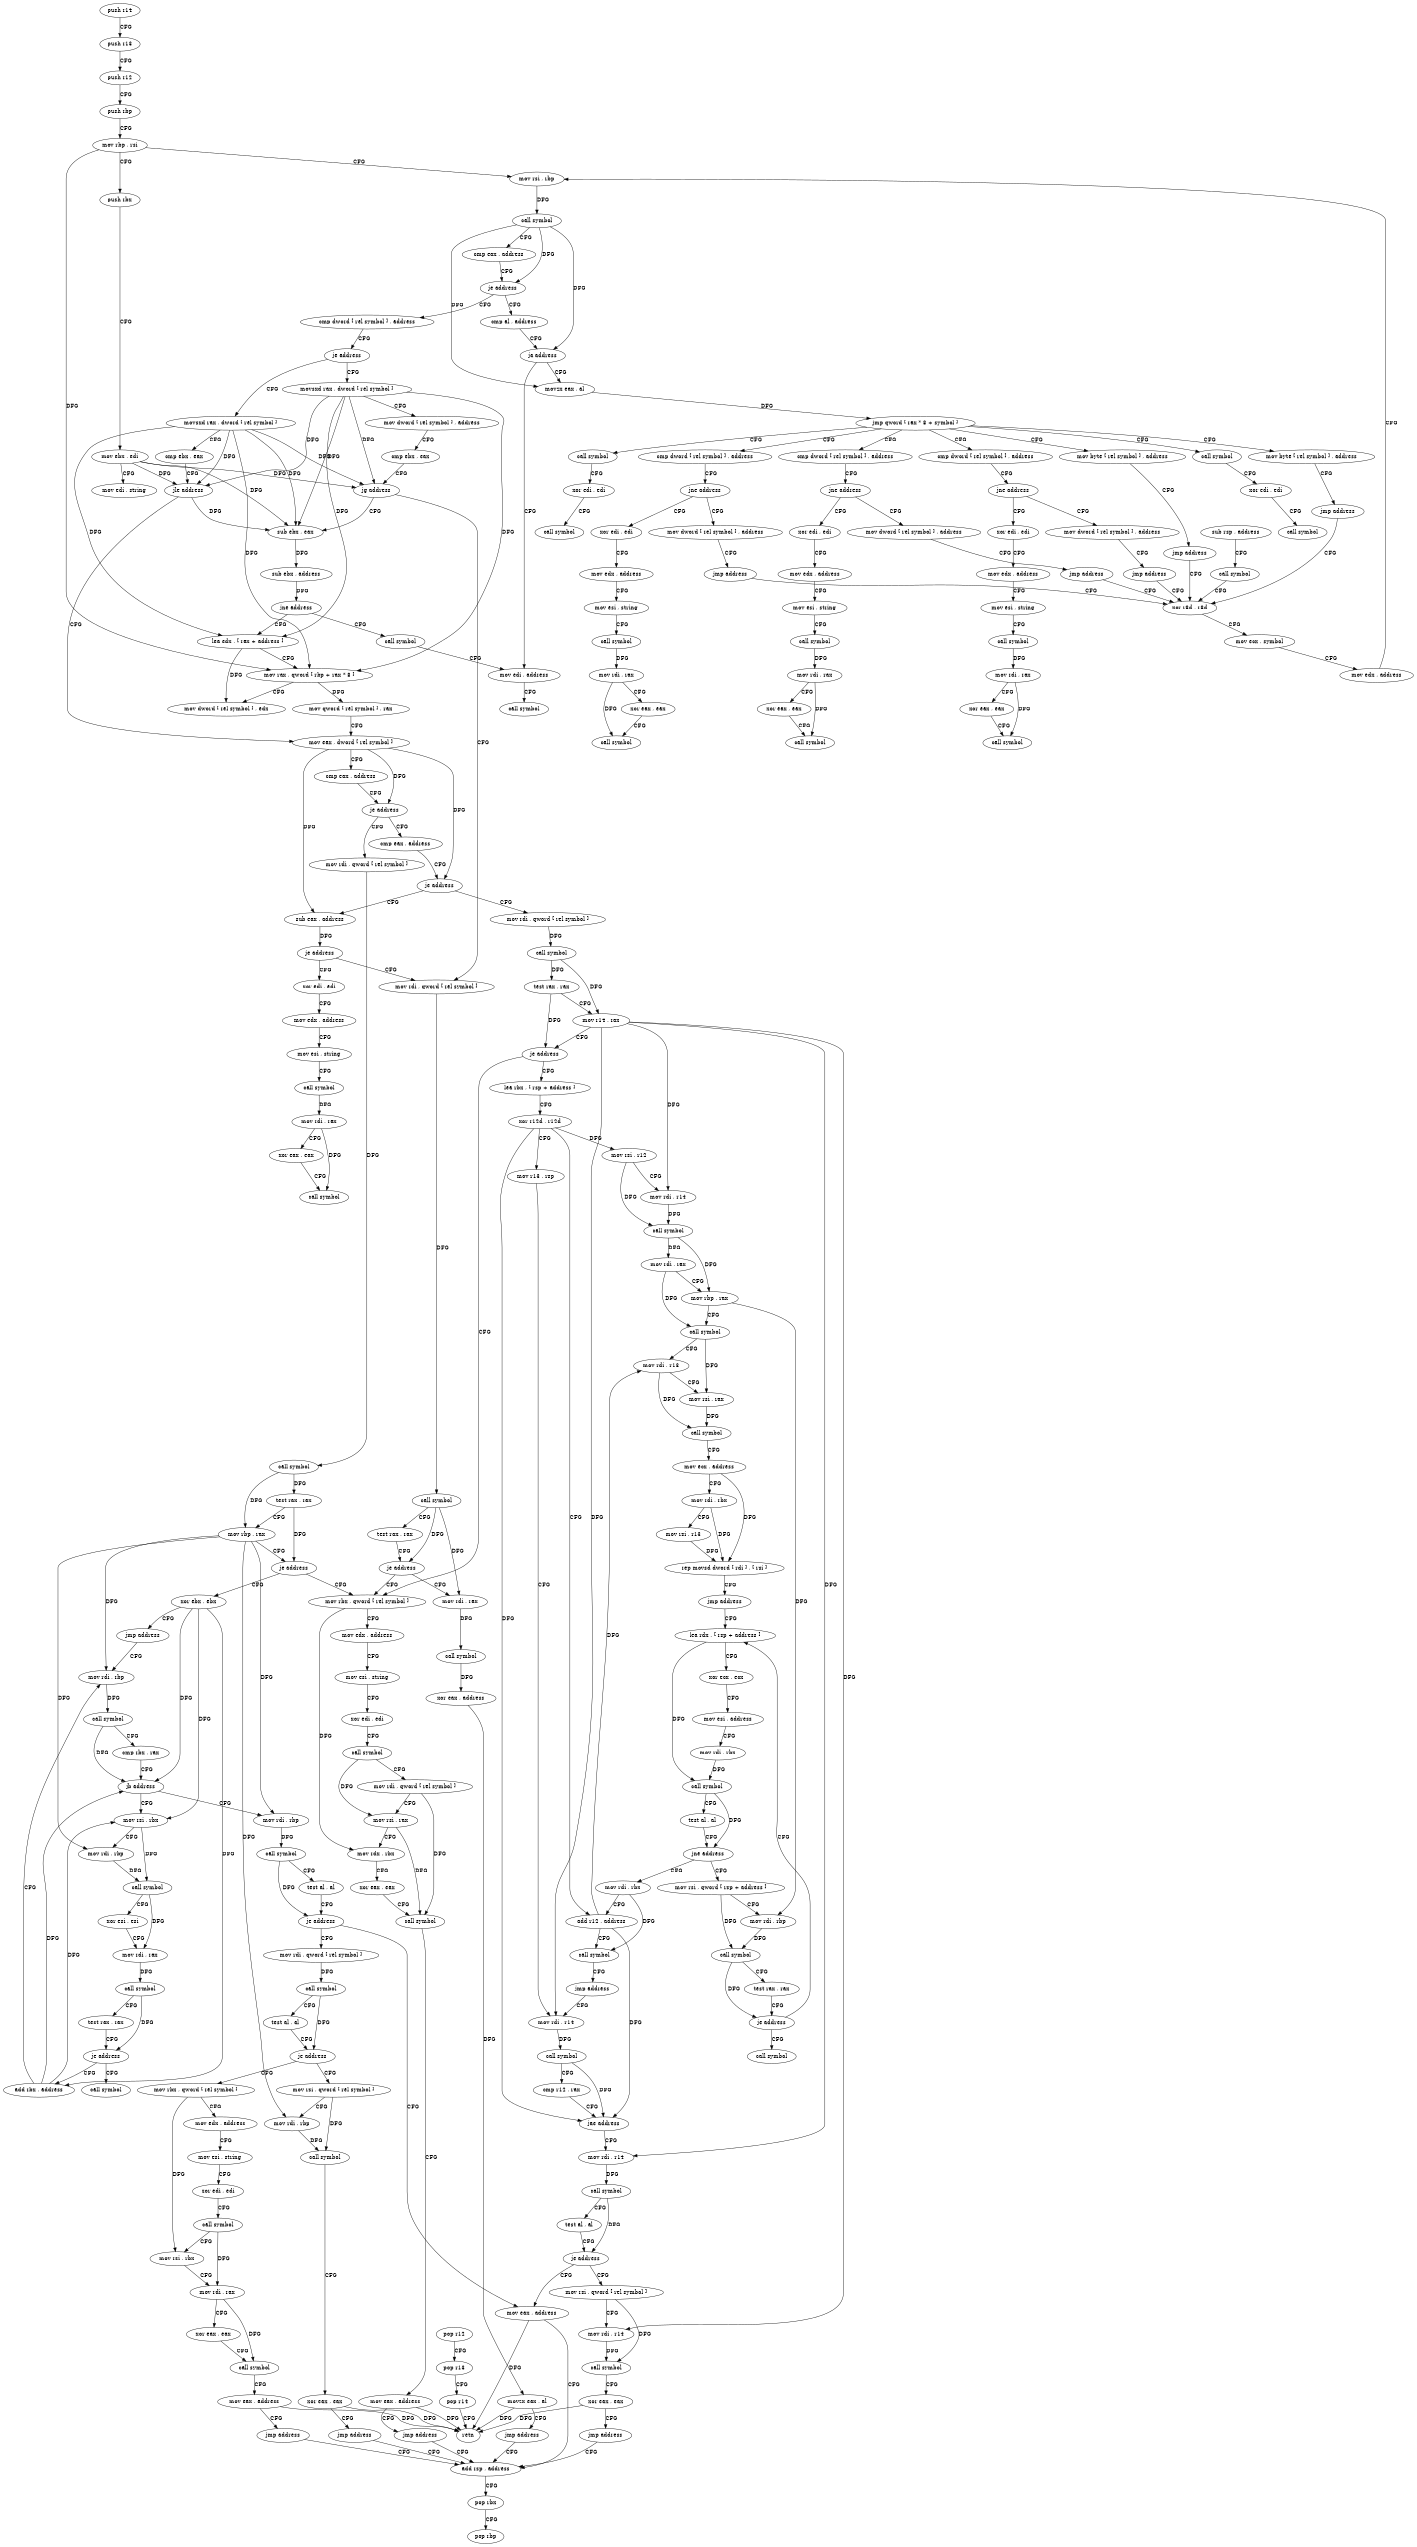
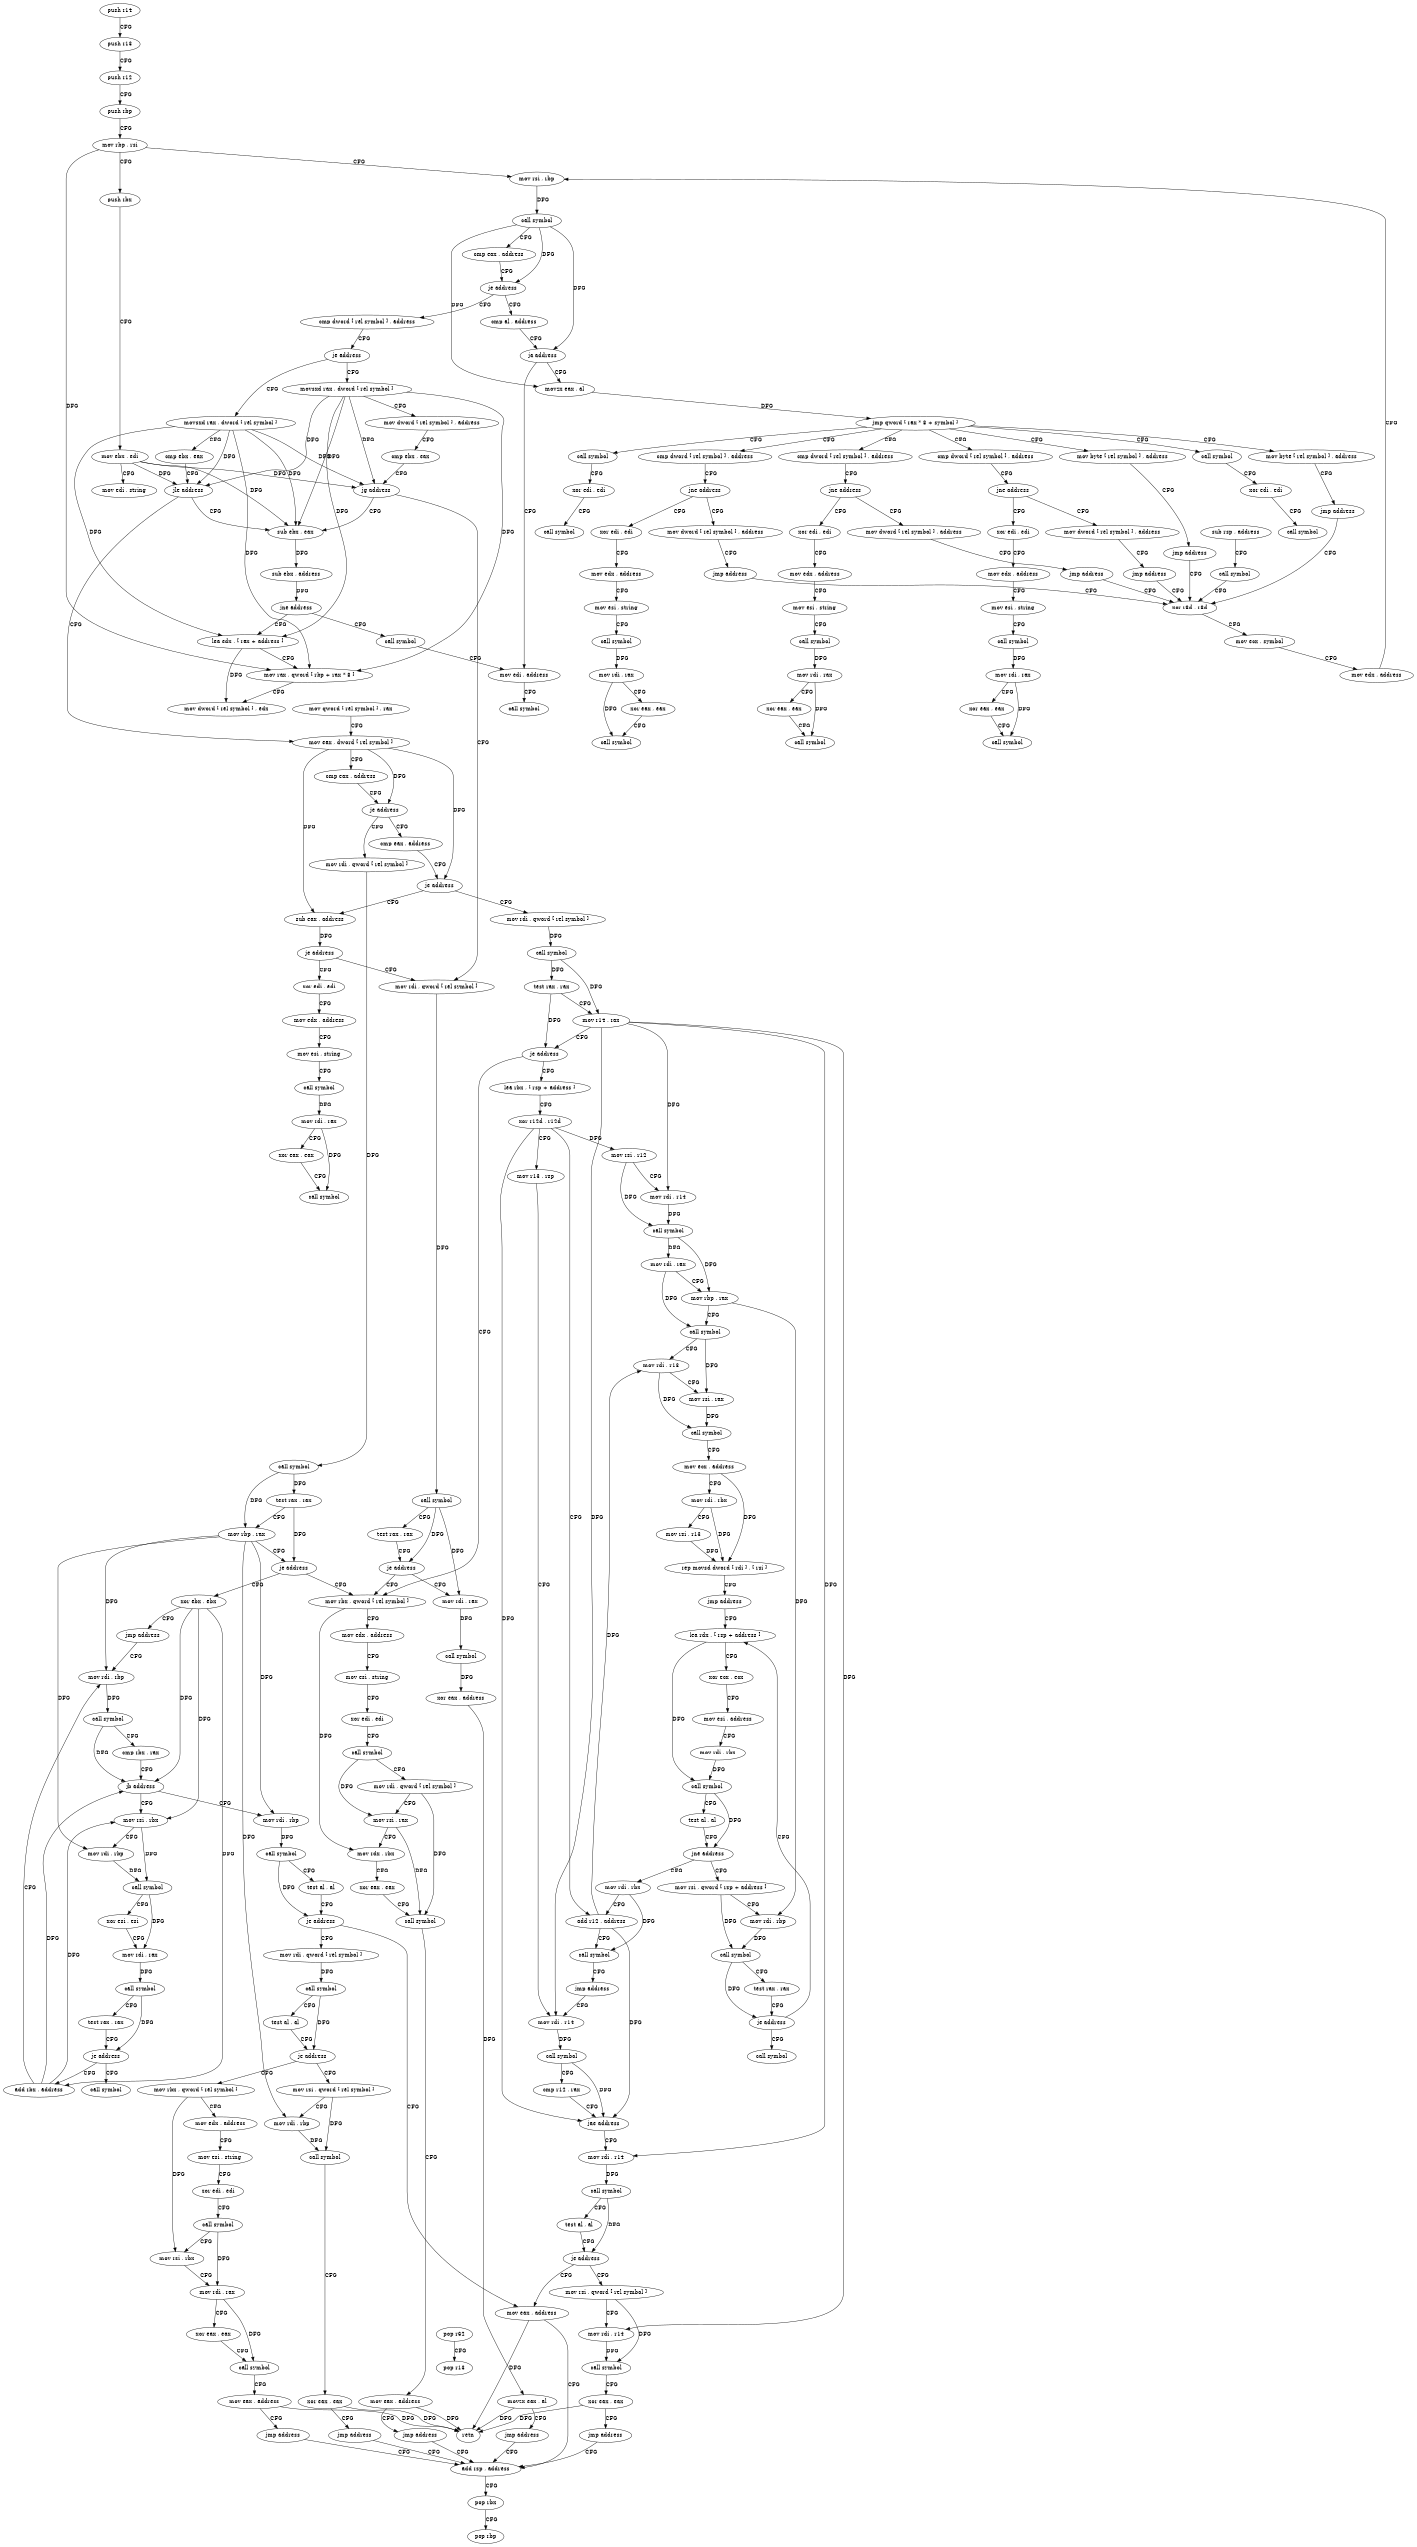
edge "jle address" -> "sub ebx , eax": label "DFG" -> "CFG"
edge "mov rax , qword [ rbp + rax * 8 ]" -> "mov qword [ rel symbol ] , rax": removed, label "DFG"
node "pop r12": label "pop r12" -> "pop r62"
node "pop r14": removed
